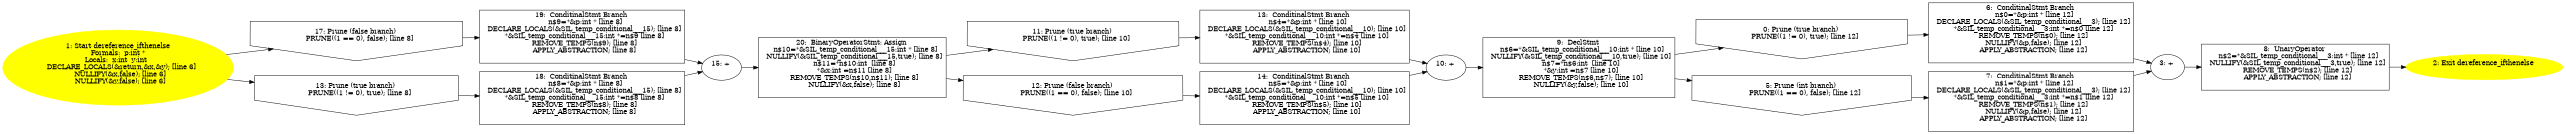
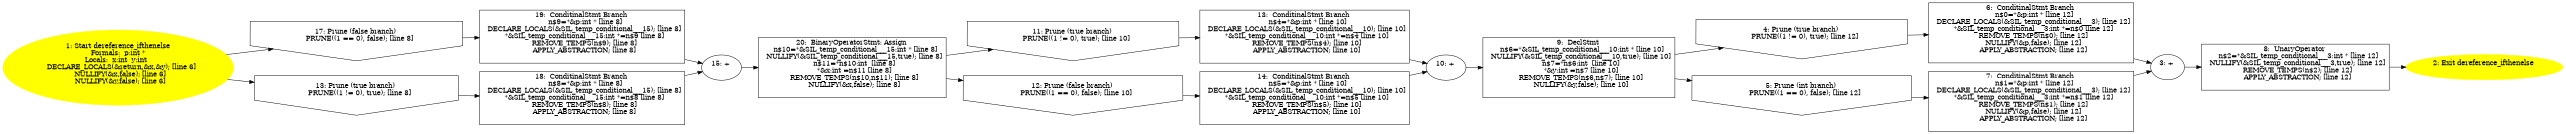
node "0: Prune (true branch) PRUNE((1 != 0), true); [line 12]": label "0: Prune (true branch) PRUNE((1 != 0), true); [line 12]" -> "4: Prune (true branch) PRUNE((1 != 0), true); [line 12]"
